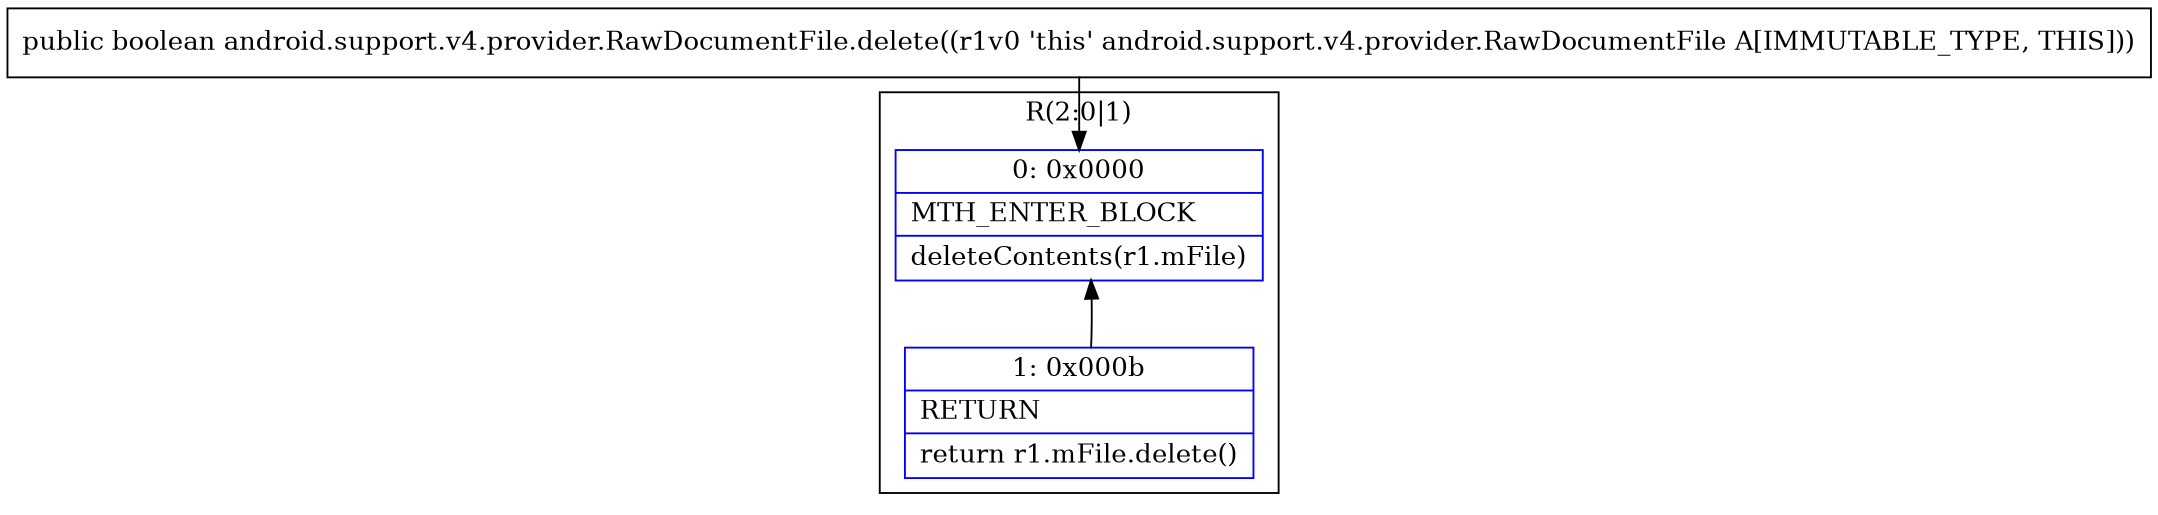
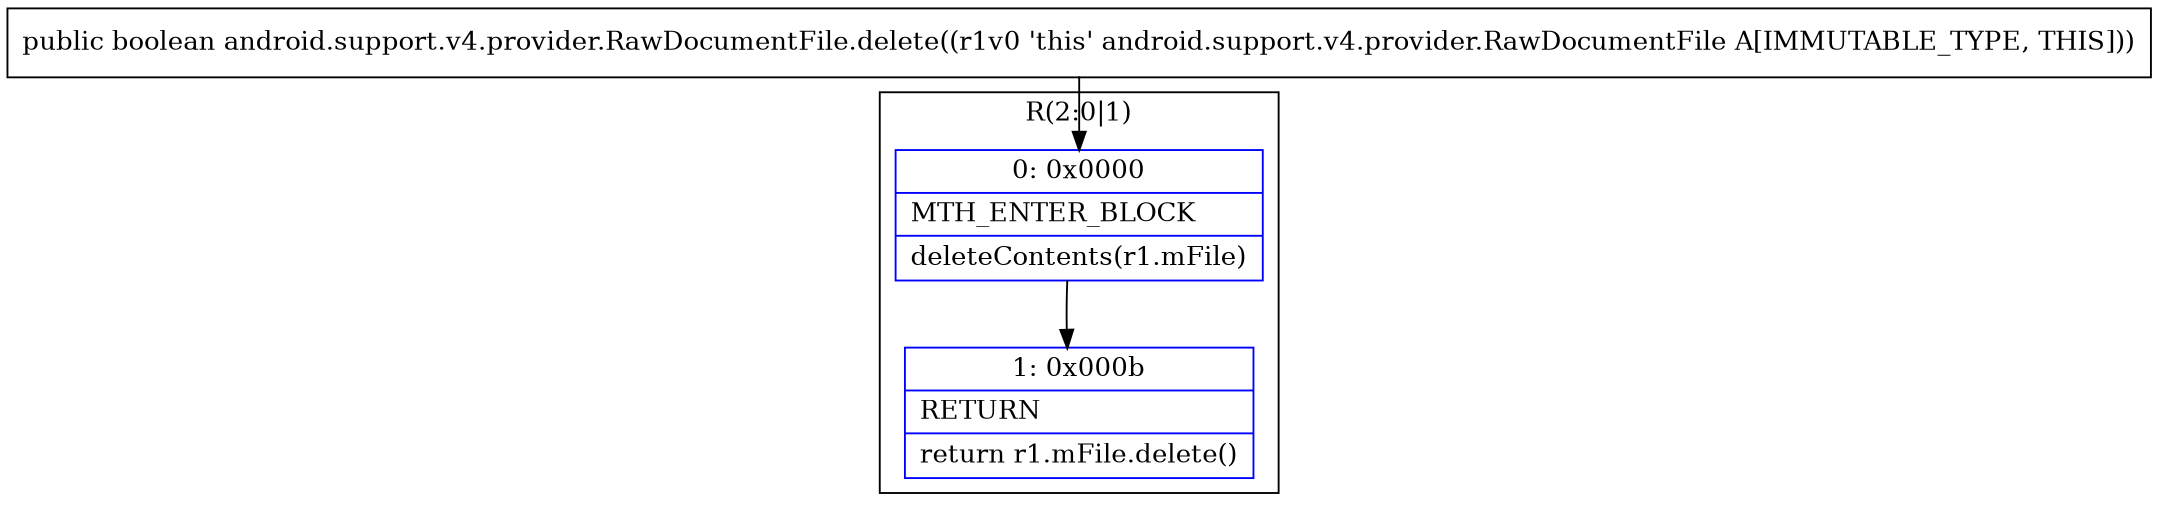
edge "1: 0x000b" -> "0: 0x0000": reversed
